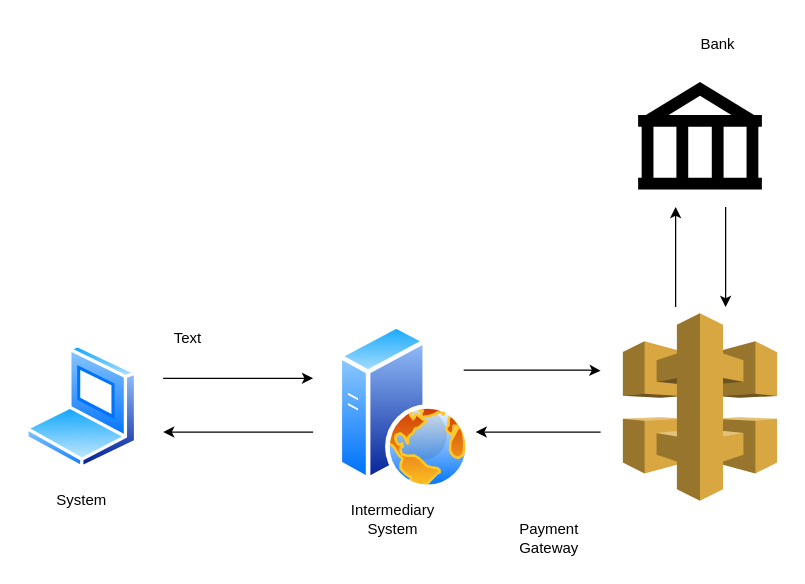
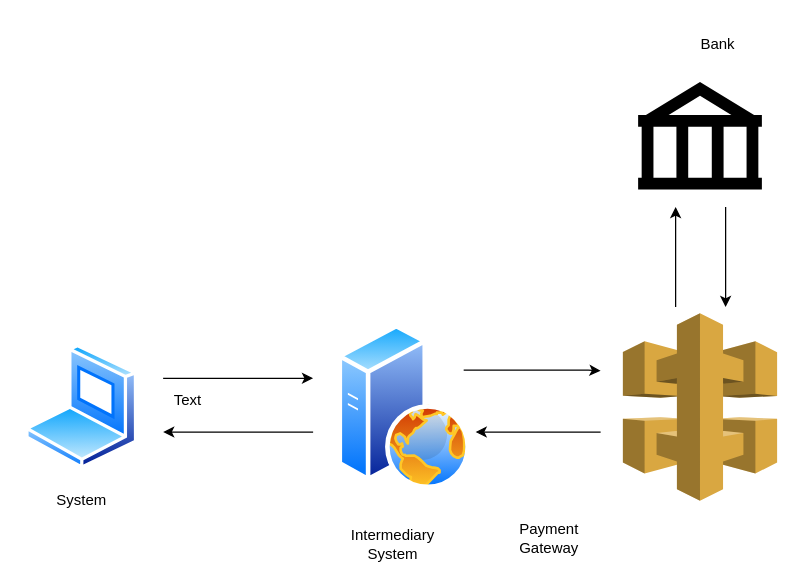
node "Text": moved (188, 338) -> (188, 401)
node "Intermediary System": moved (393, 519) -> (393, 544)
